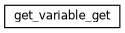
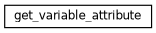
node "get_variable_get": label "get_variable_get" -> "get_variable_attribute"
